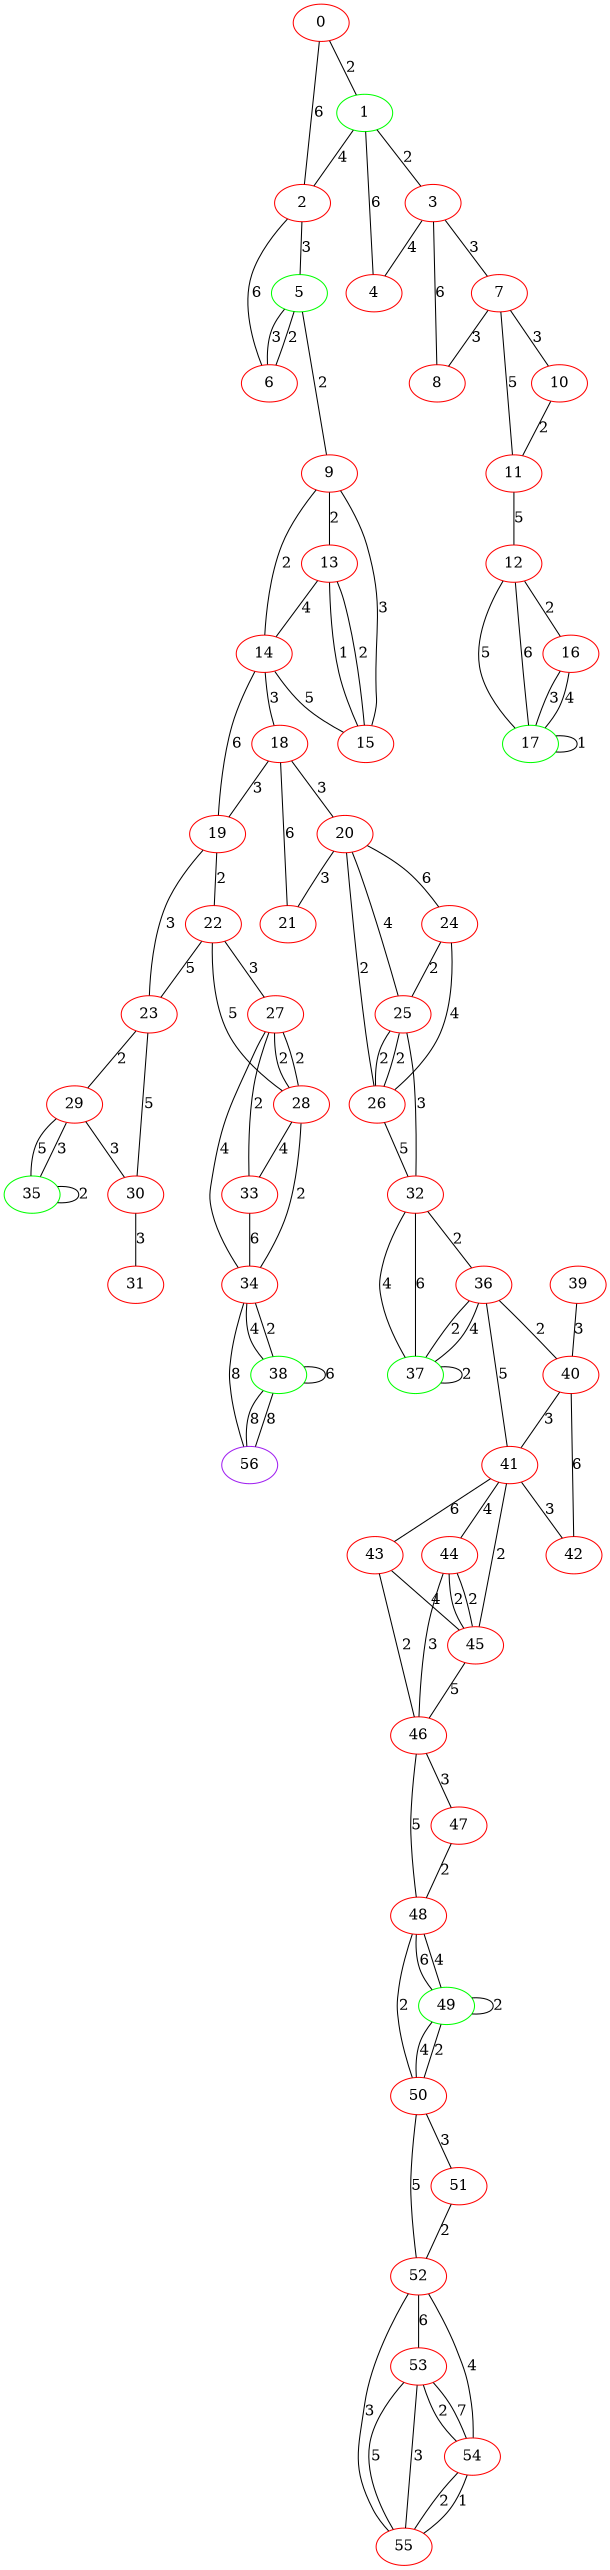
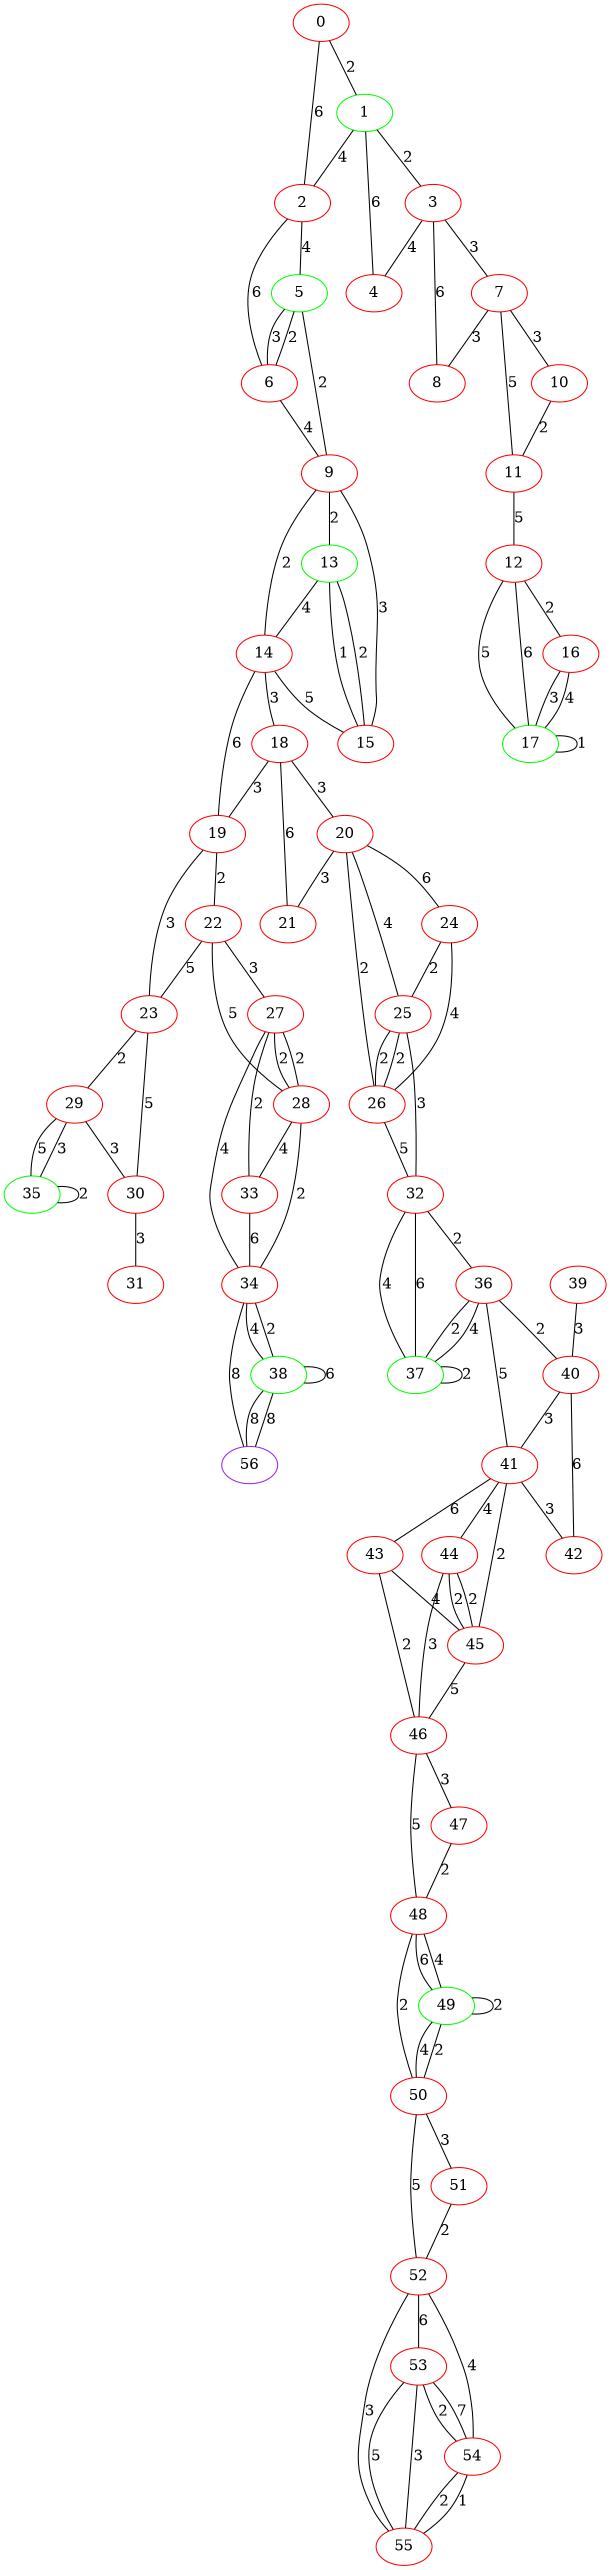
edge "2" -- "5": label "3" -> "4"
edge "6" -- "9": added, label "4"
node "13": color red -> green
